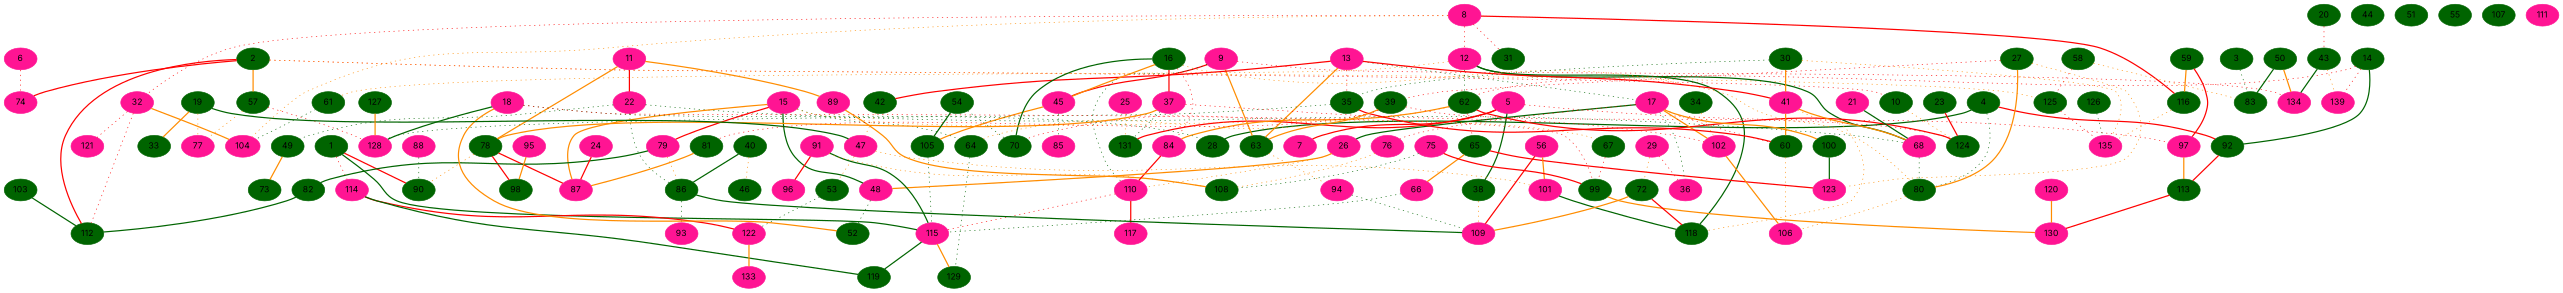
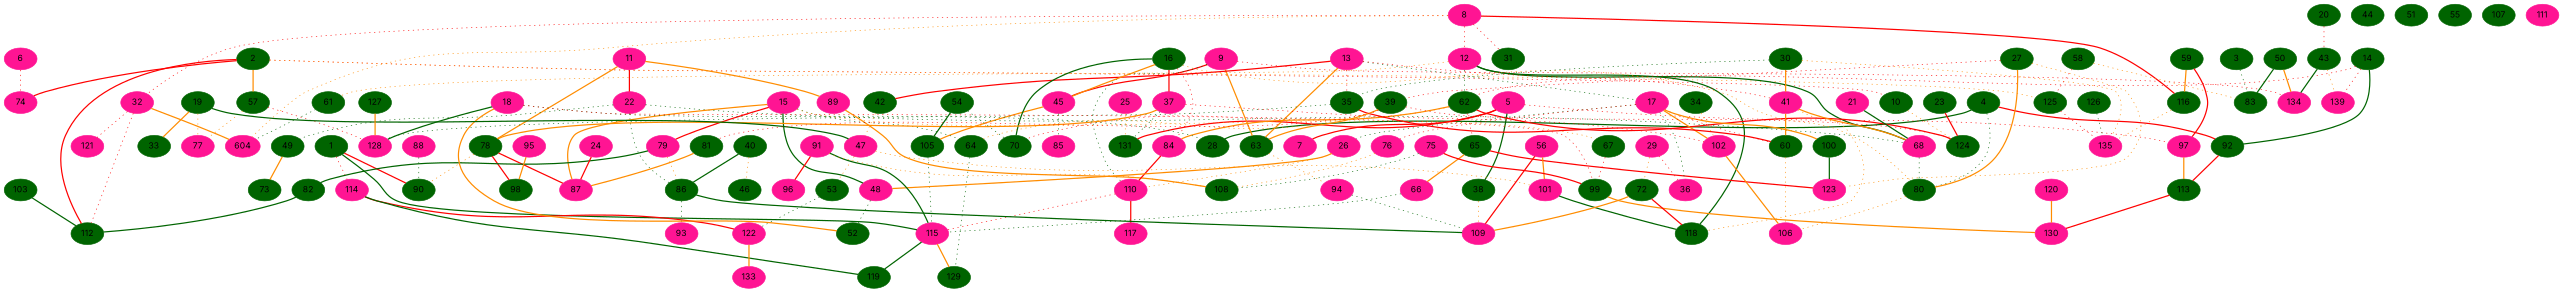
edge "13" -- "41": style bold -> dotted
edge "17" -- "26": style bold -> dotted
node "104": label "104" -> "604"
